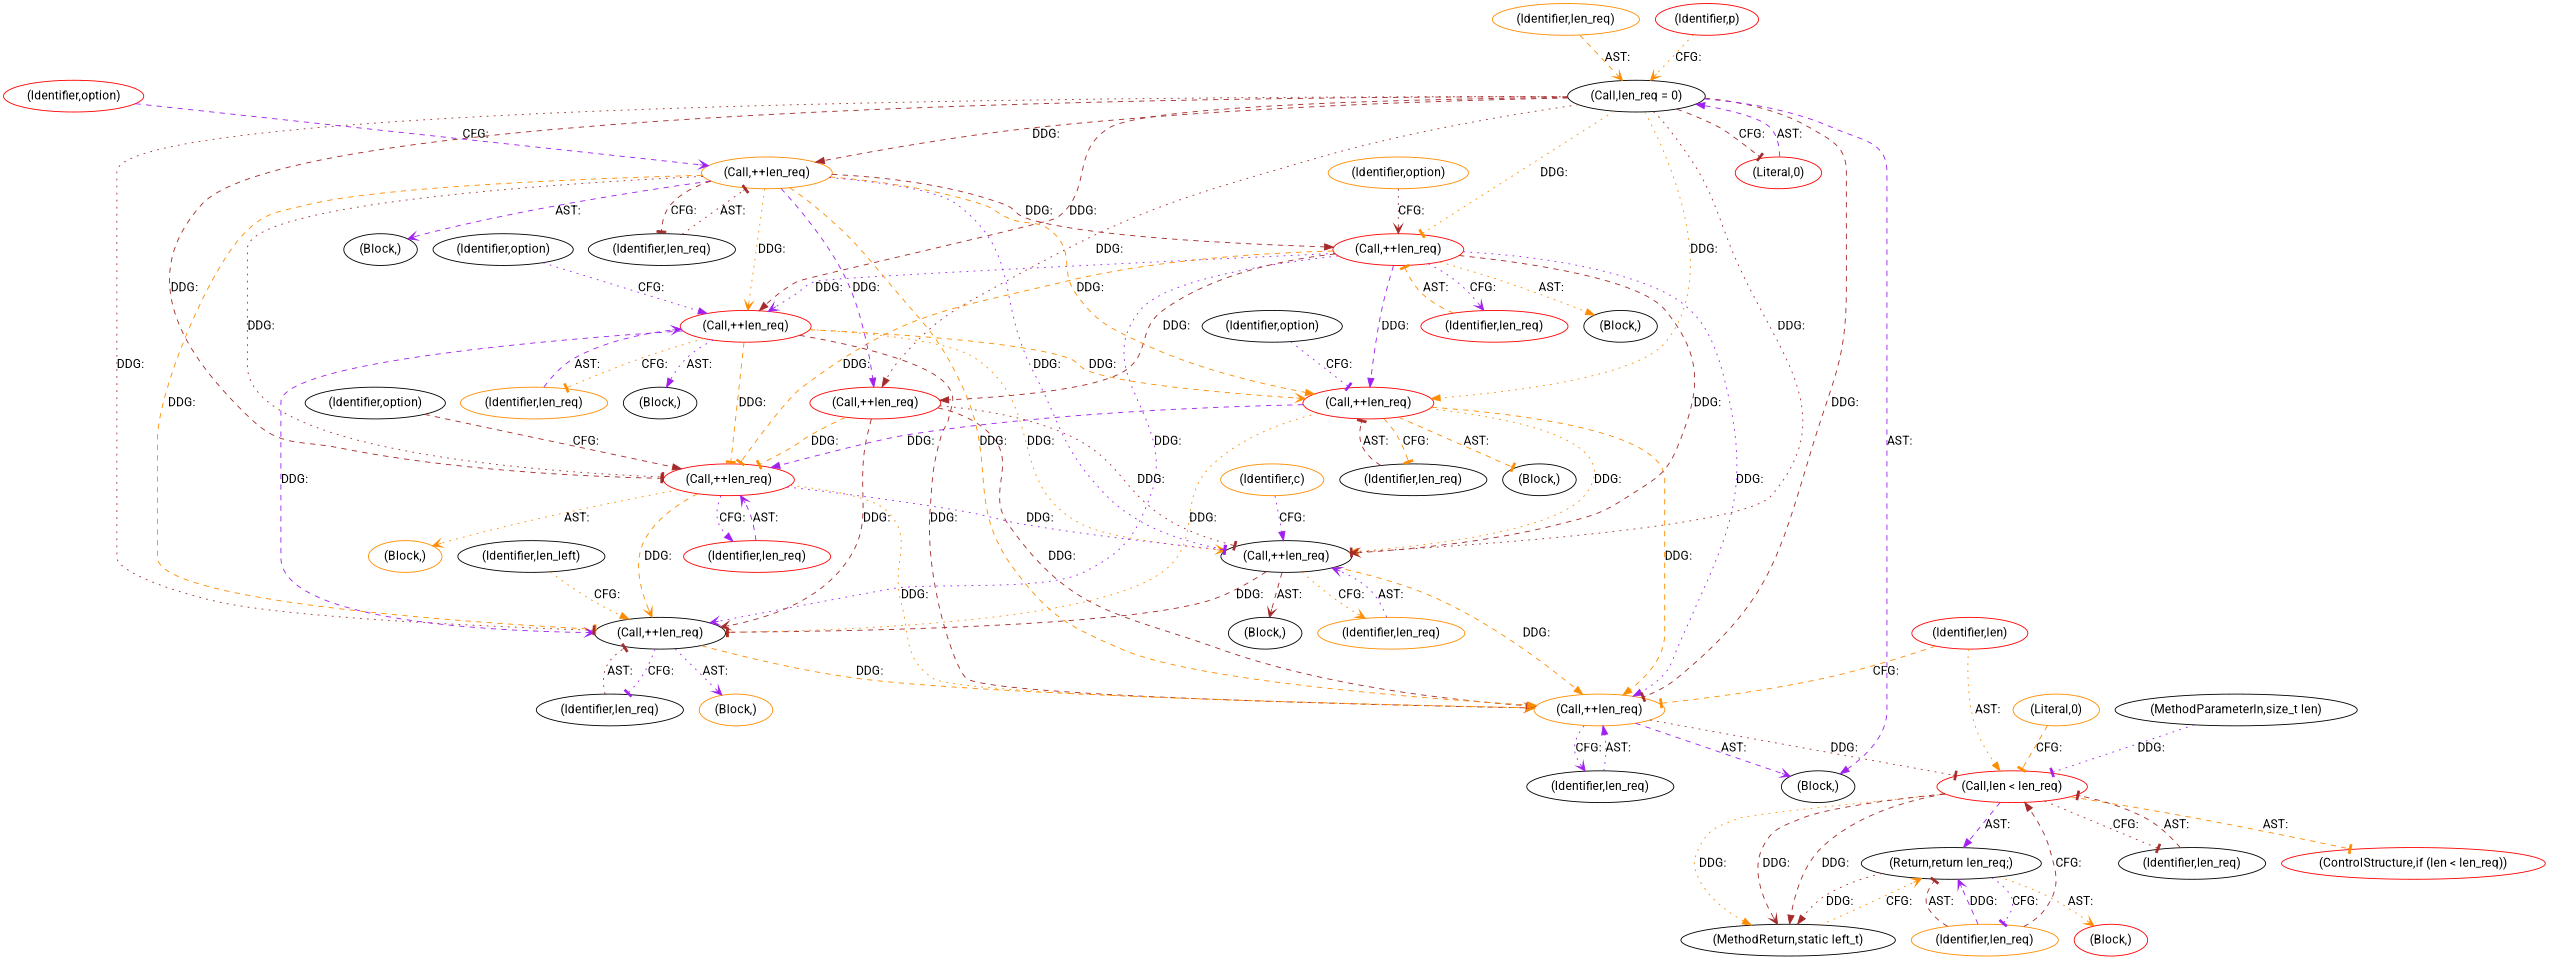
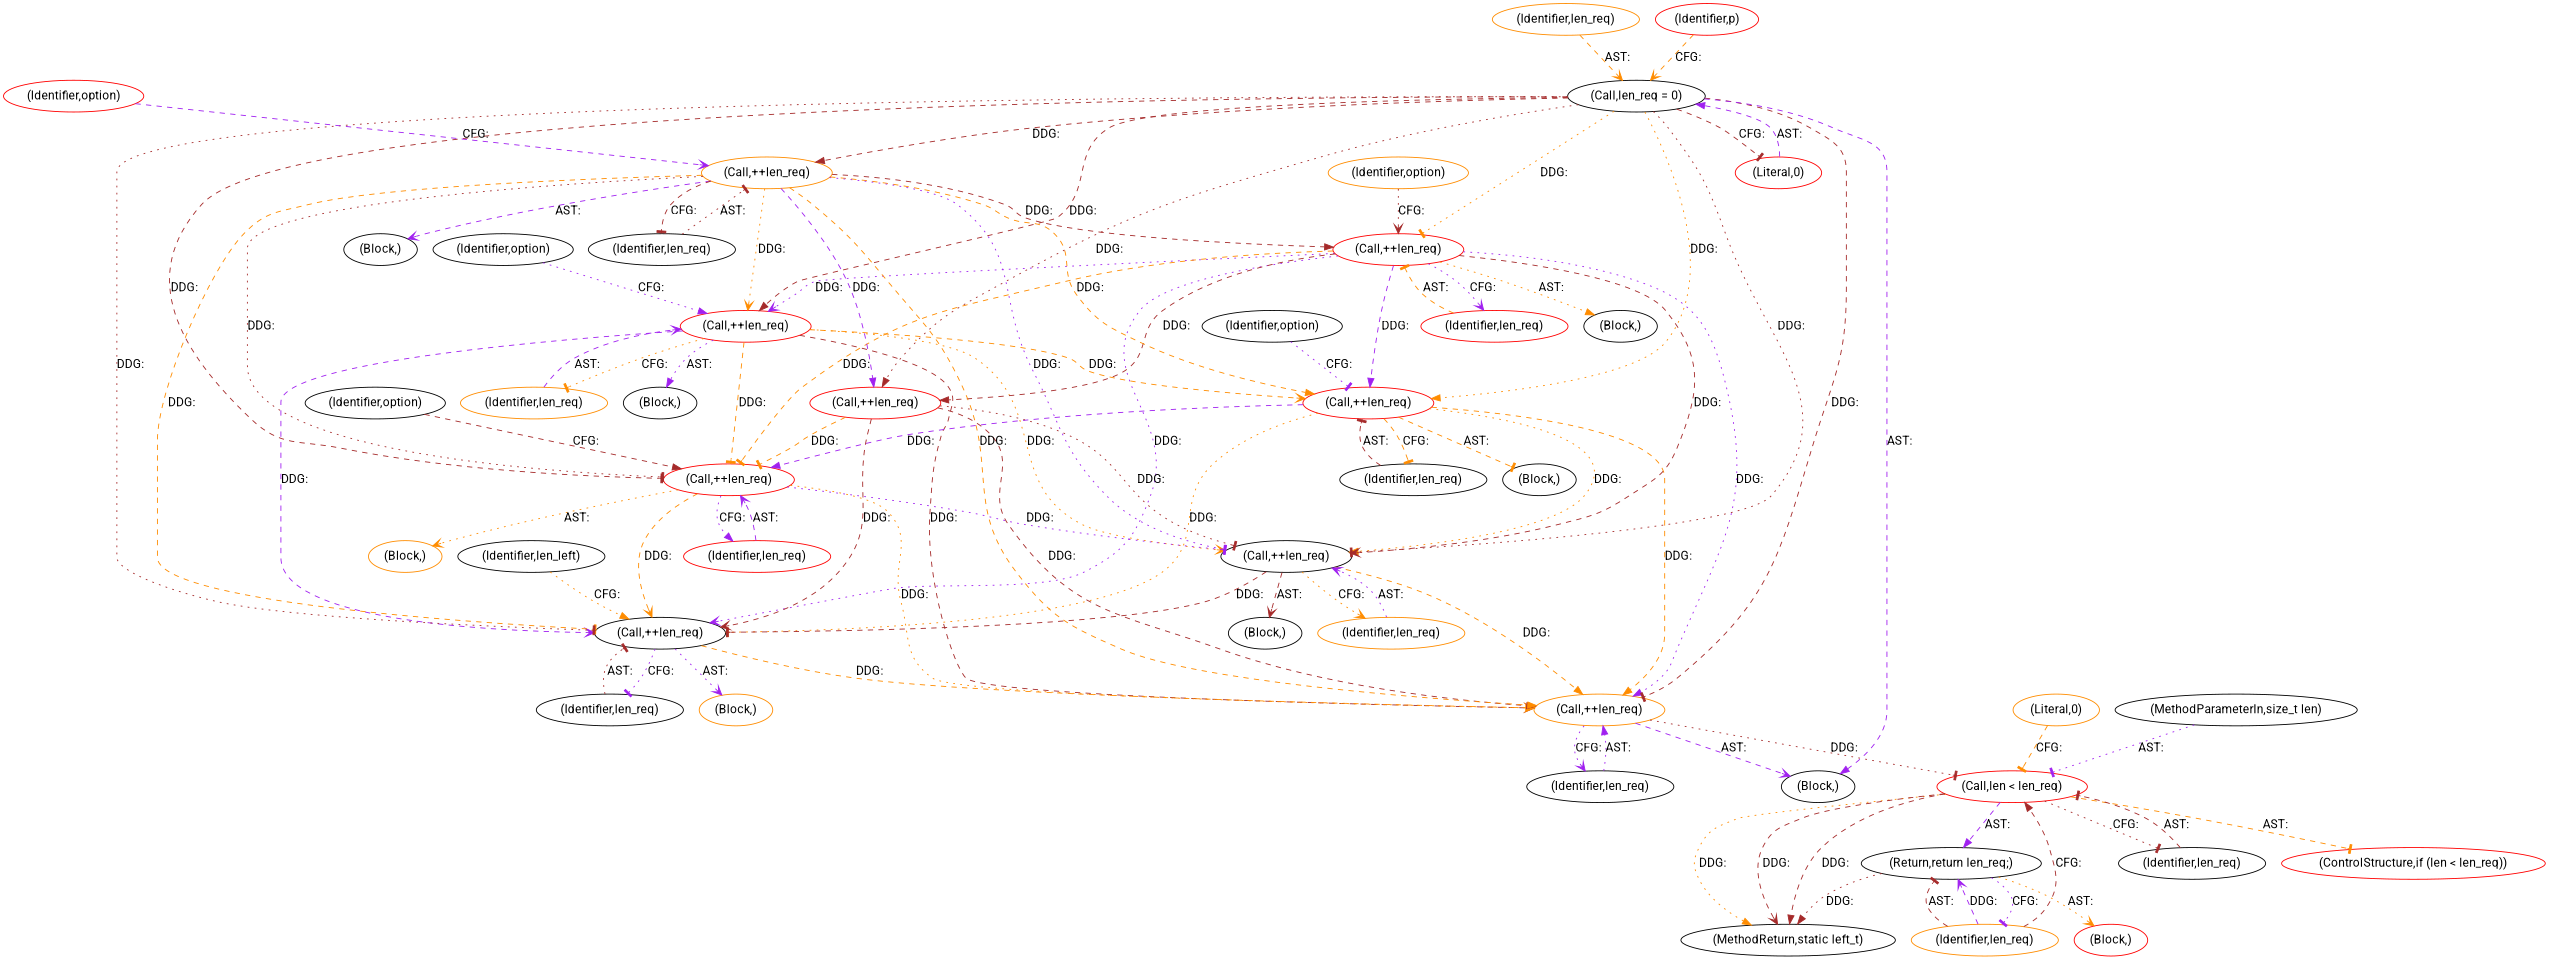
edge "(Identifier,p)" -> "(Call,len_req = 0)": style dotted -> dashed
node "(Identifier,c)": removed
node "(Identifier,len)": removed
edge "(MethodParameterIn,size_t len)" -> "(Call,len < len_req)": label "DDG: " -> "AST: "
edge "(MethodReturn,static left_t)" -> "(Return,return len_req;)": removed, label "CFG:"
